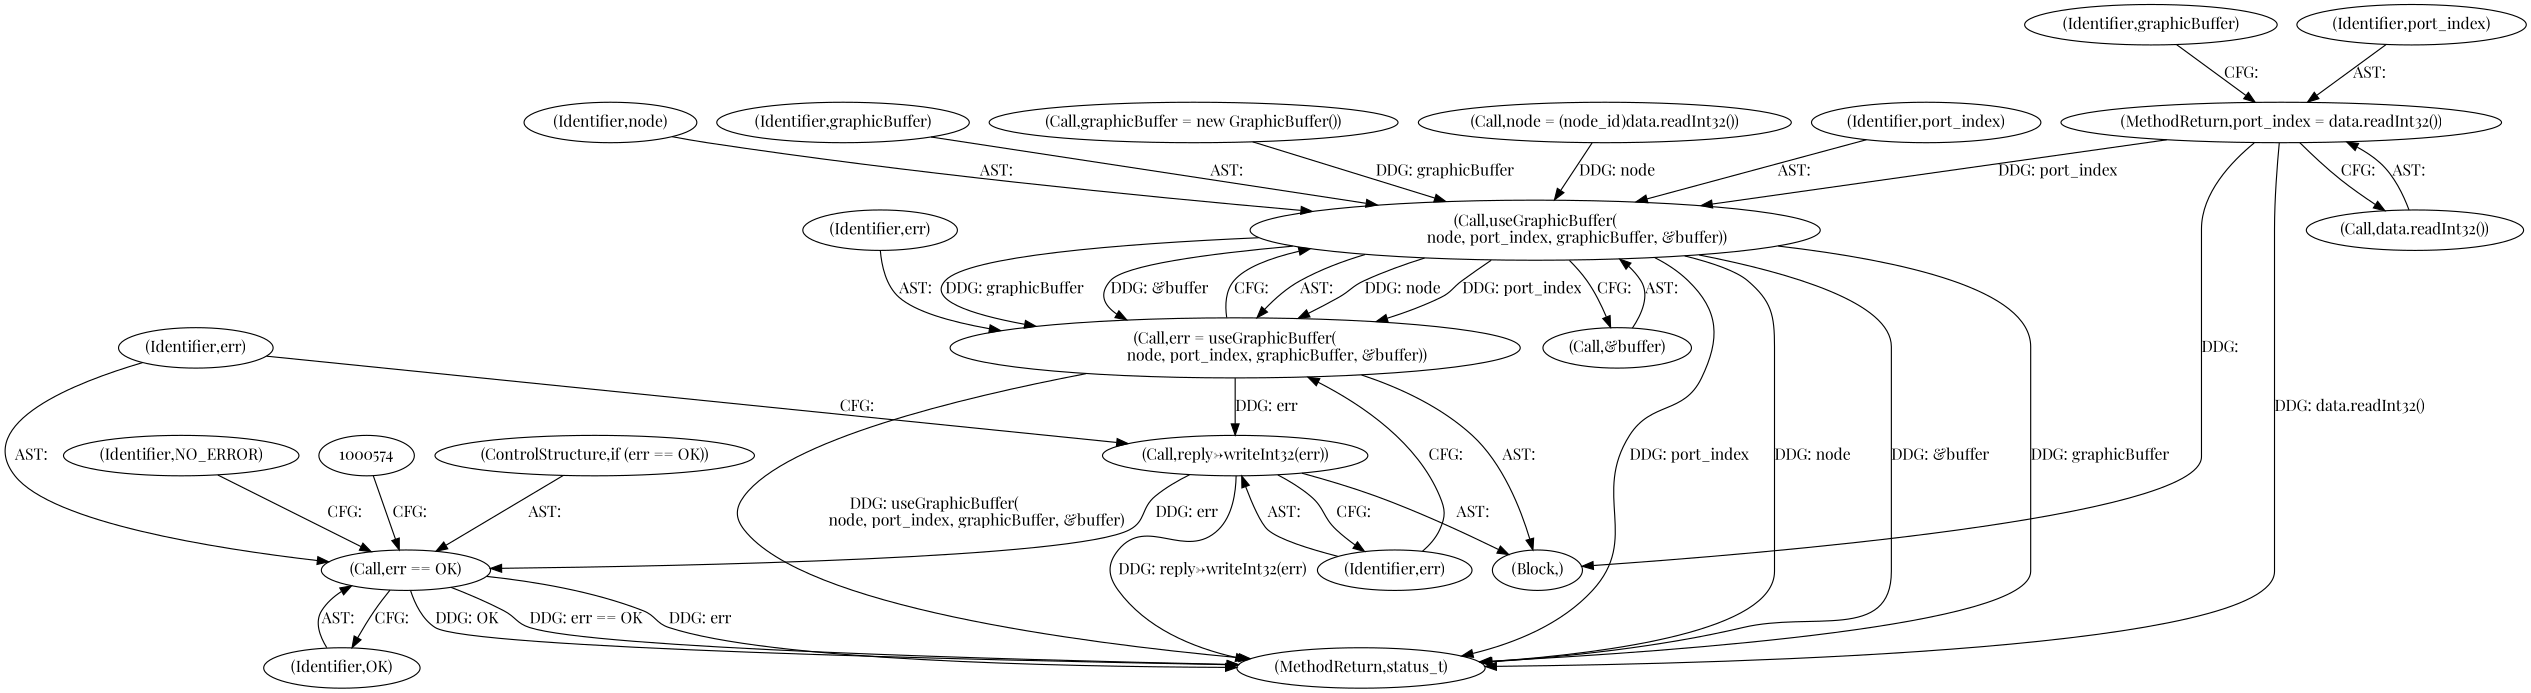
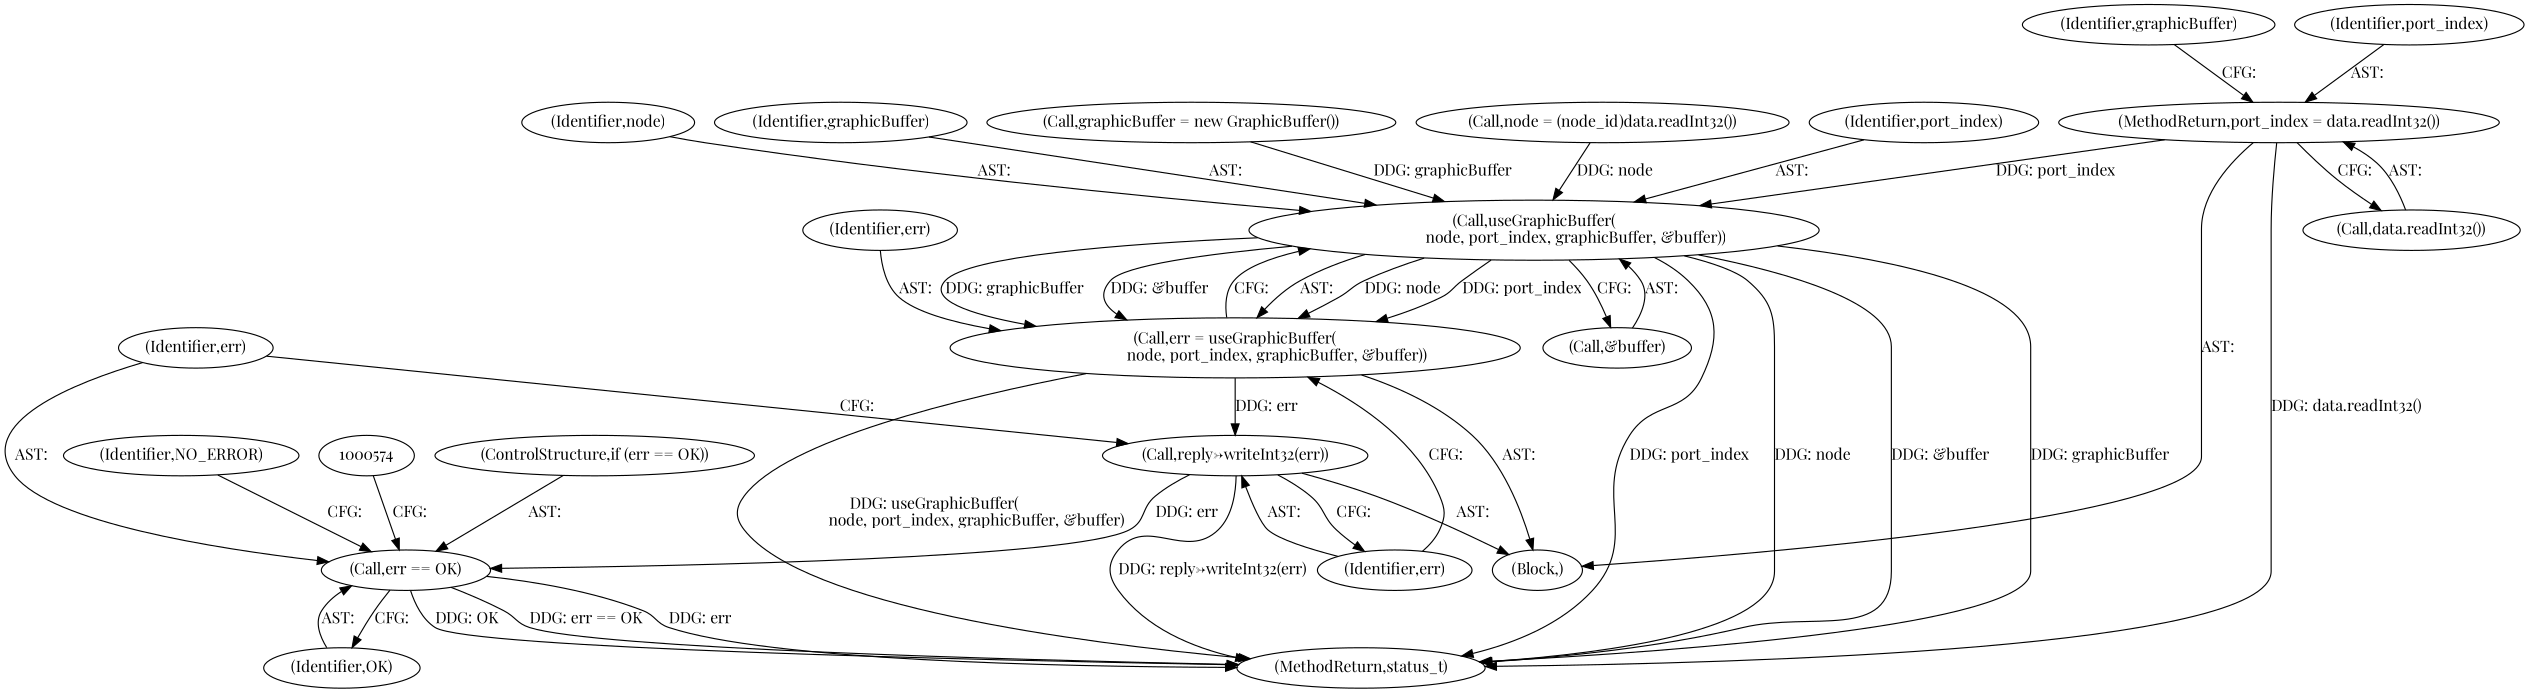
edge "(MethodReturn,port_index = data.readInt32())" -> "(Block,)": label "DDG: " -> "AST: "
